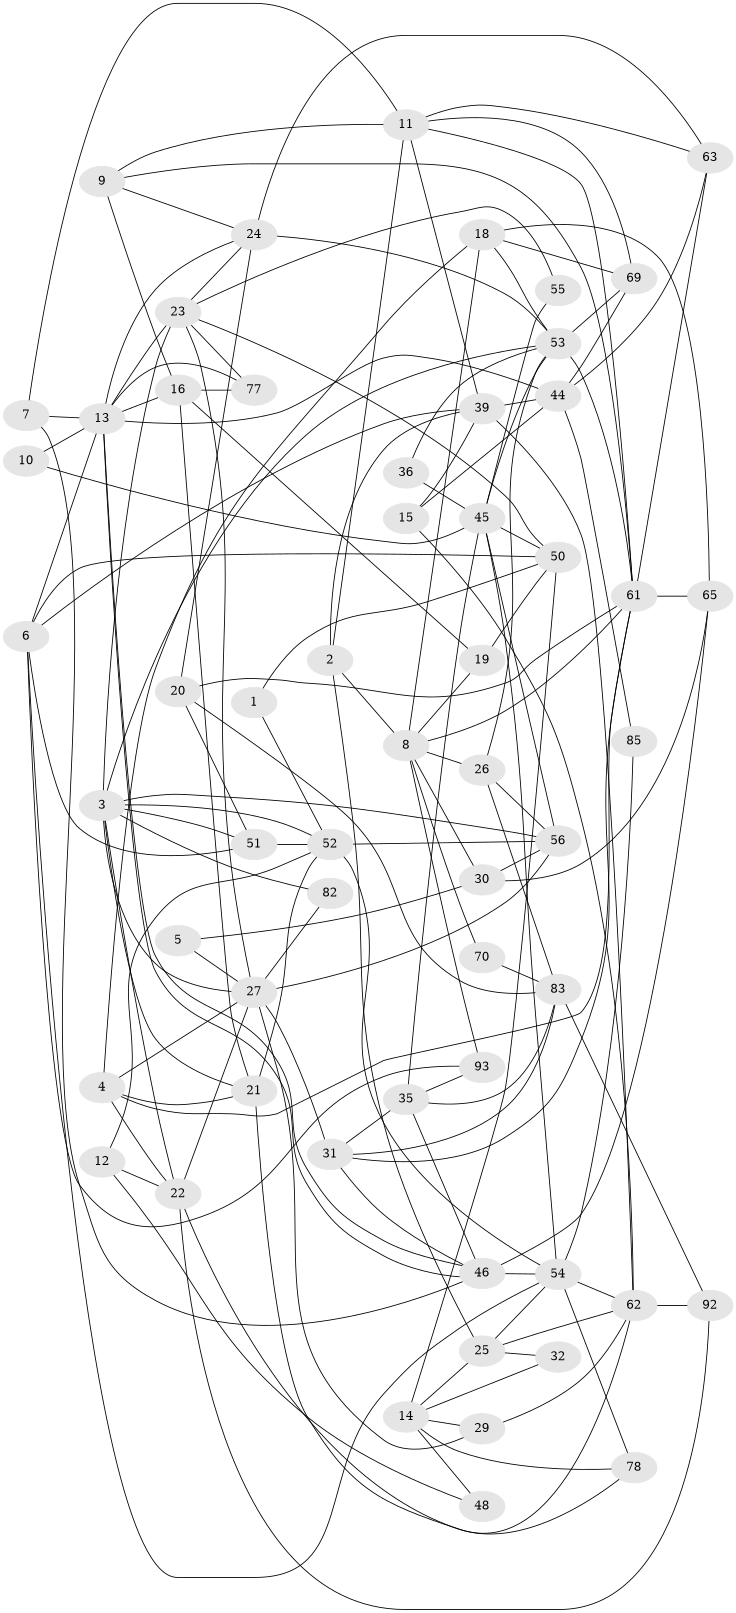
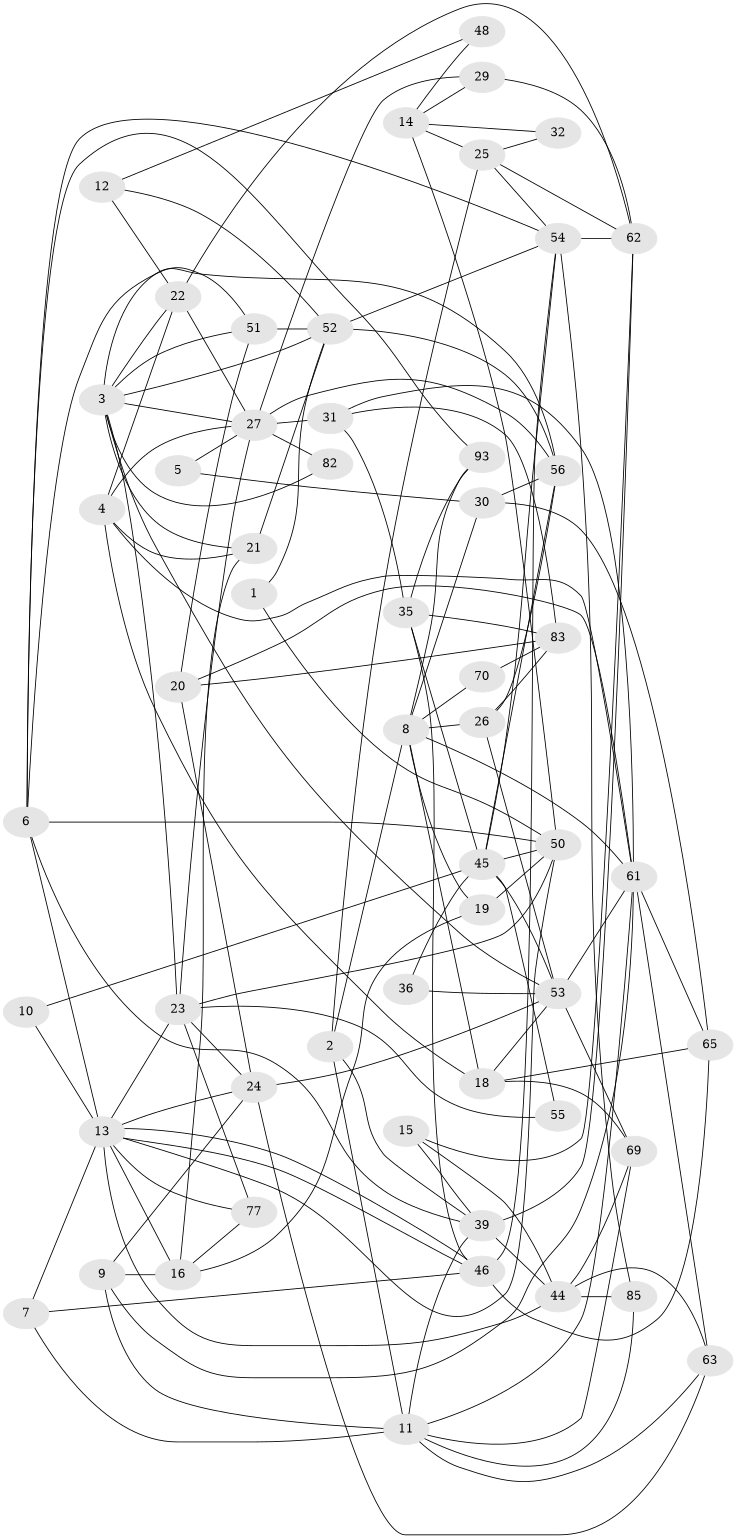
edge "31" -- "46": removed
edge "50" -- "13": added
node "92": removed
edge "85" -- "11": added
node "78": removed
